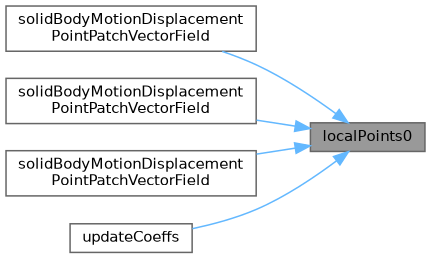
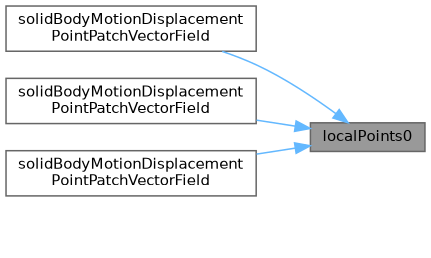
node "updateCoeffs": removed
